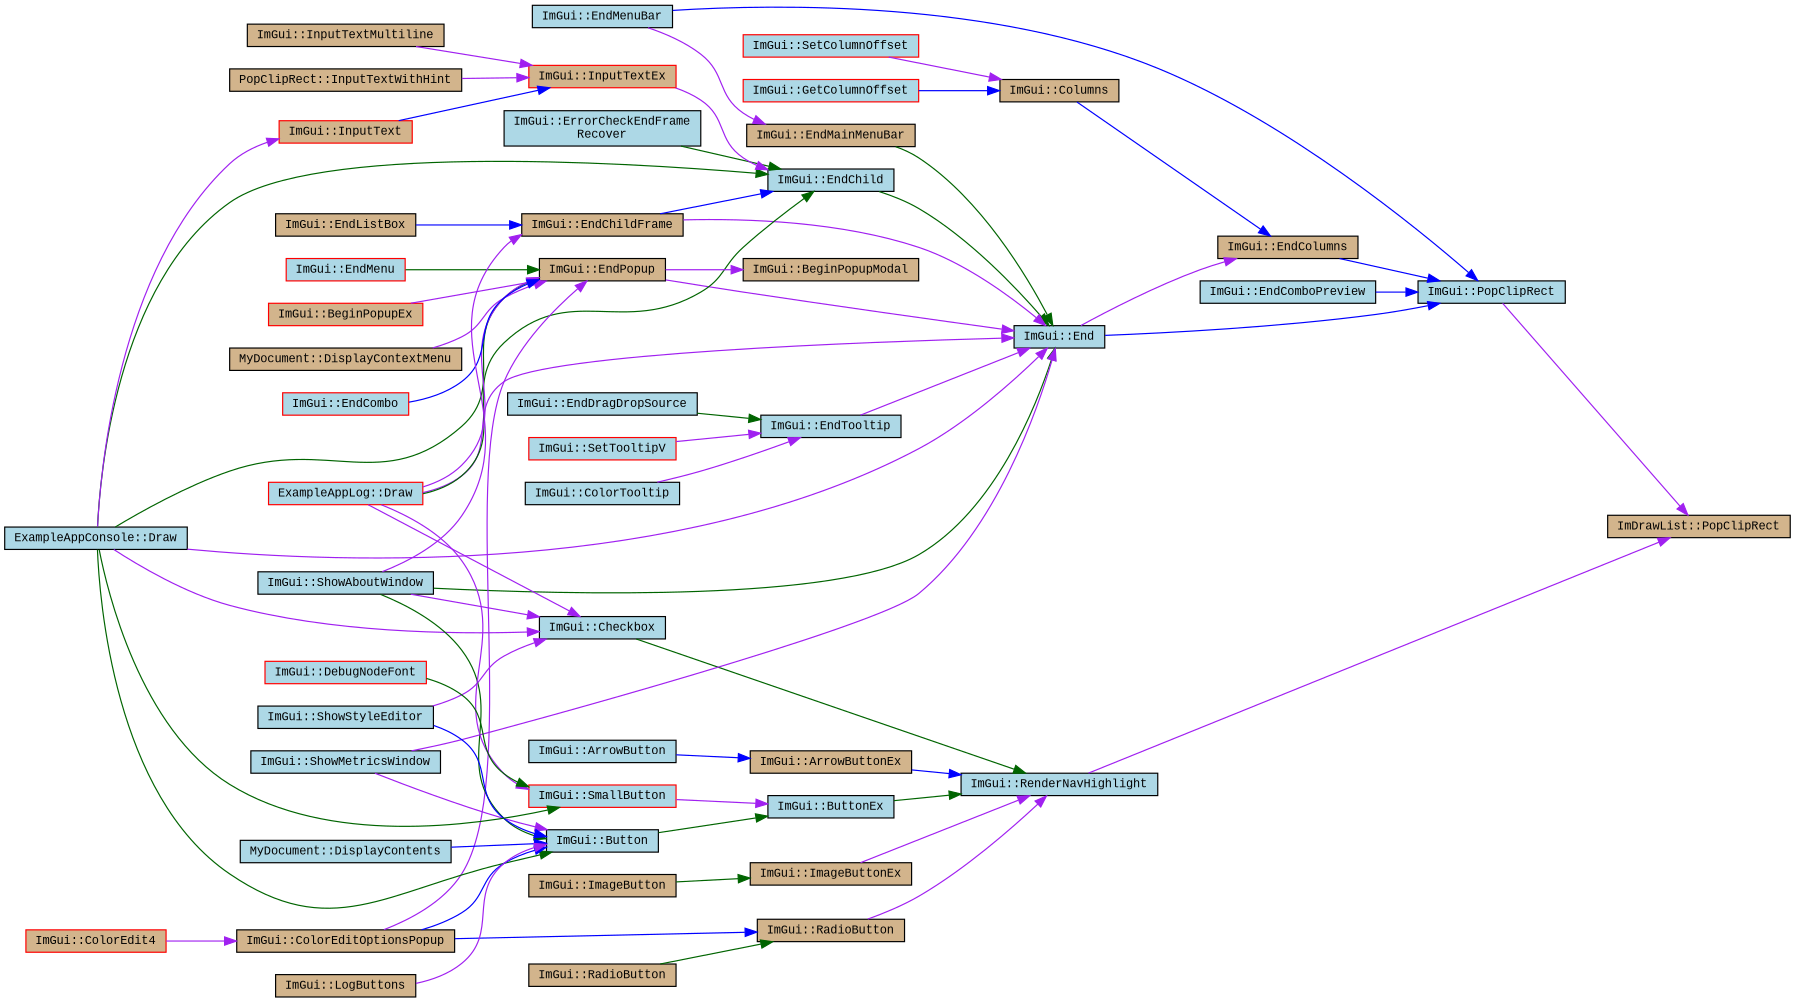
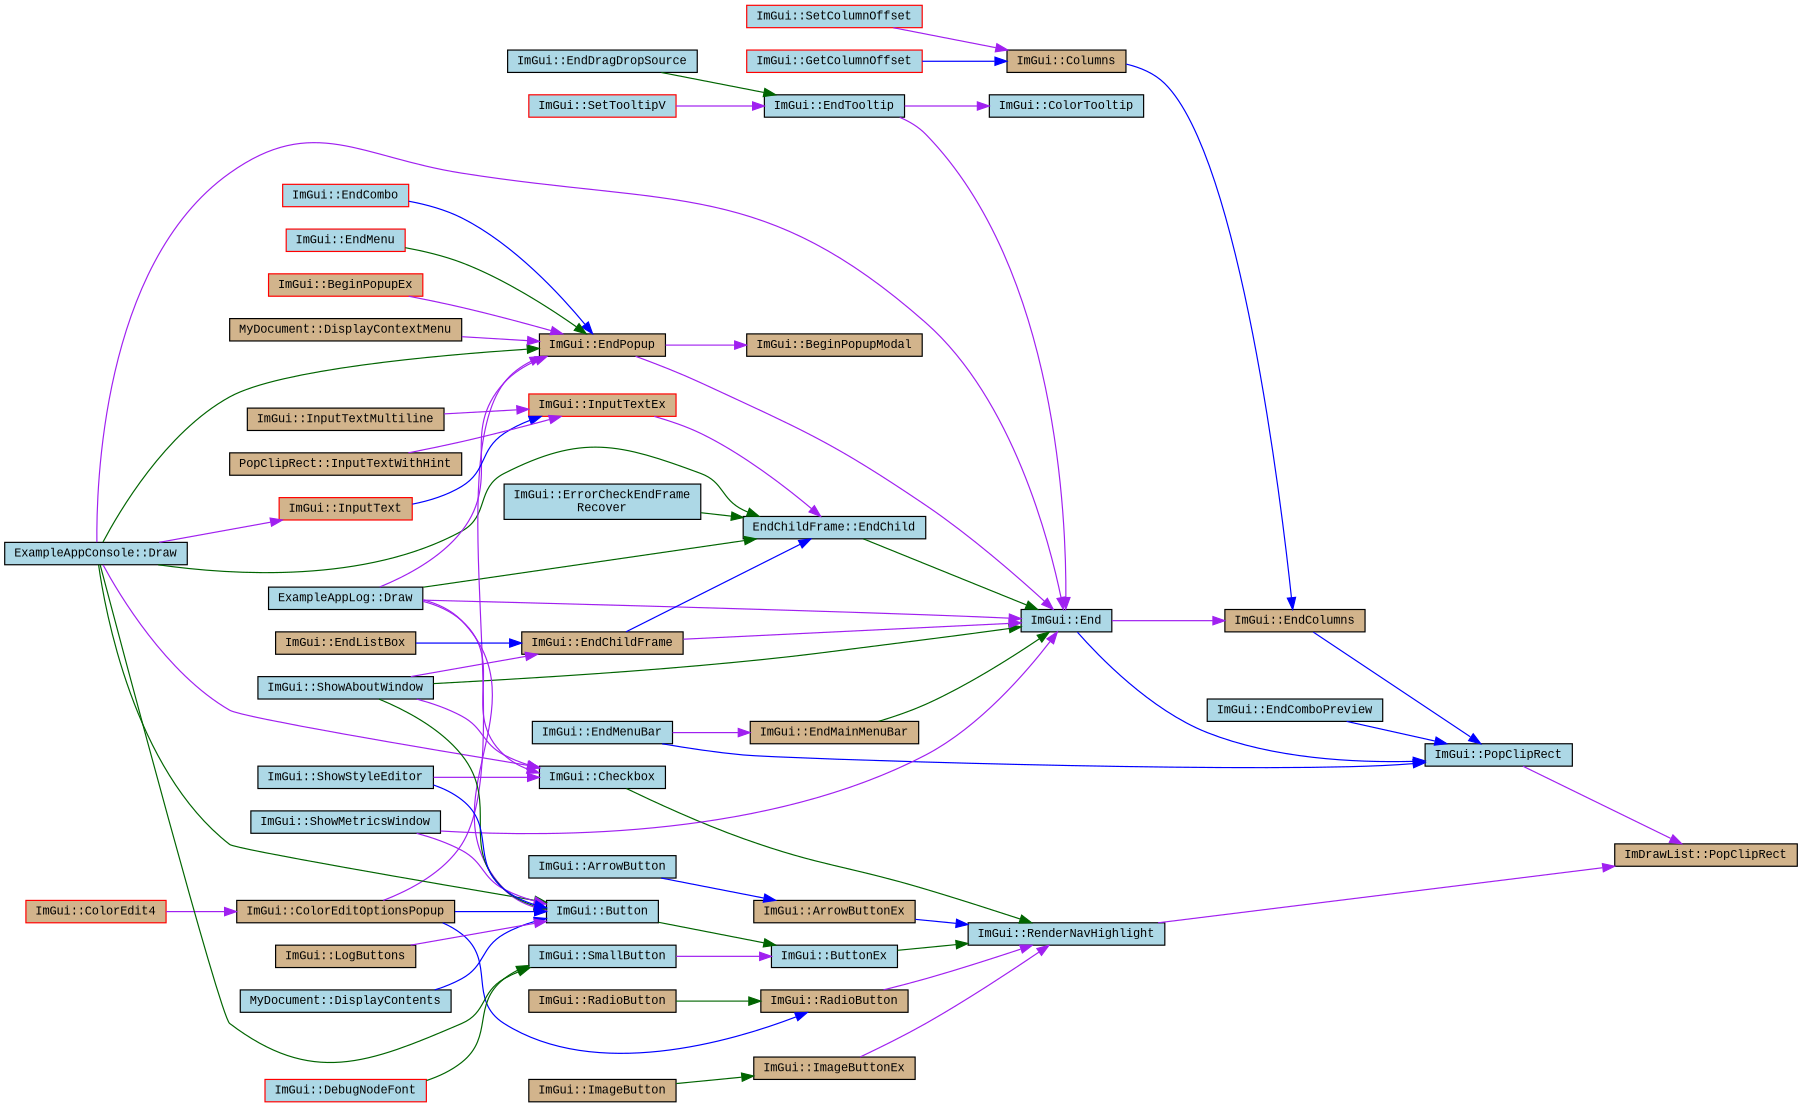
node "ImGui::EndChild": label "ImGui::EndChild" -> "EndChildFrame::EndChild"
edge "ImGui::ColorTooltip" -> "ImGui::EndTooltip": reversed
node "ExampleAppLog::Draw": color red -> black
edge "ExampleAppLog::Draw" -> "ImGui::SmallButton": now "ExampleAppLog::Draw" -> "ImGui::Button"
node "ImGui::SmallButton": color red -> black
